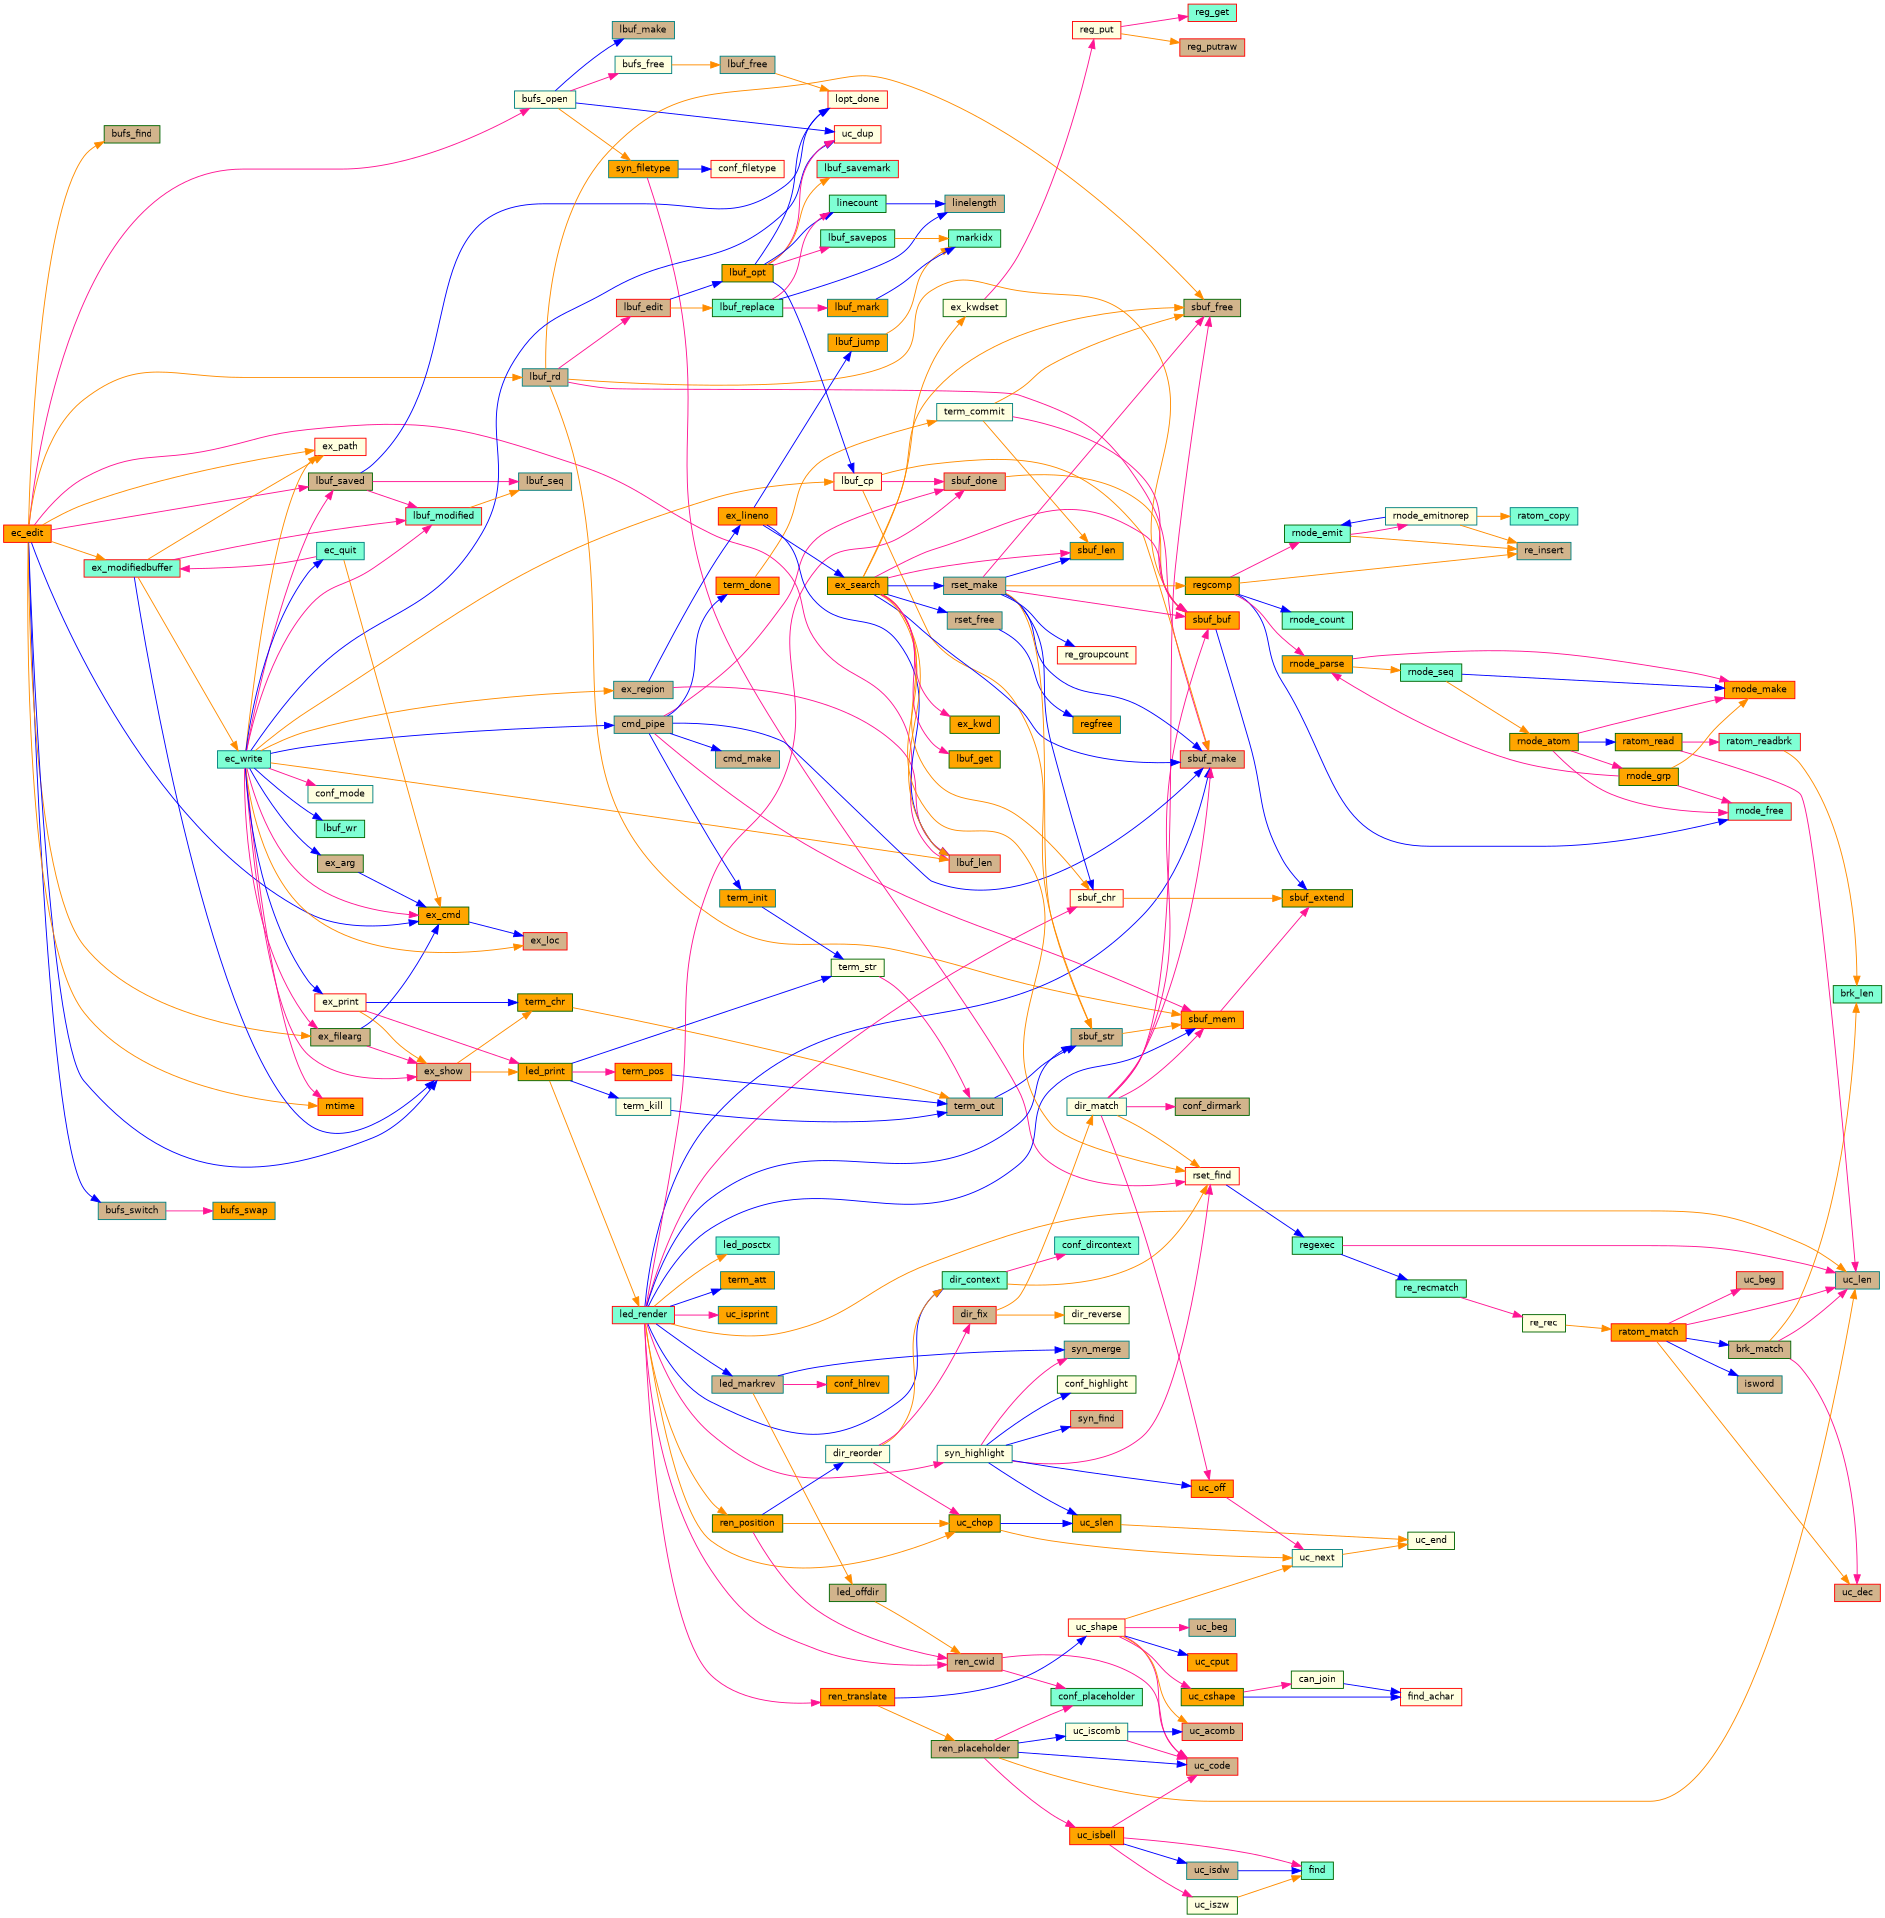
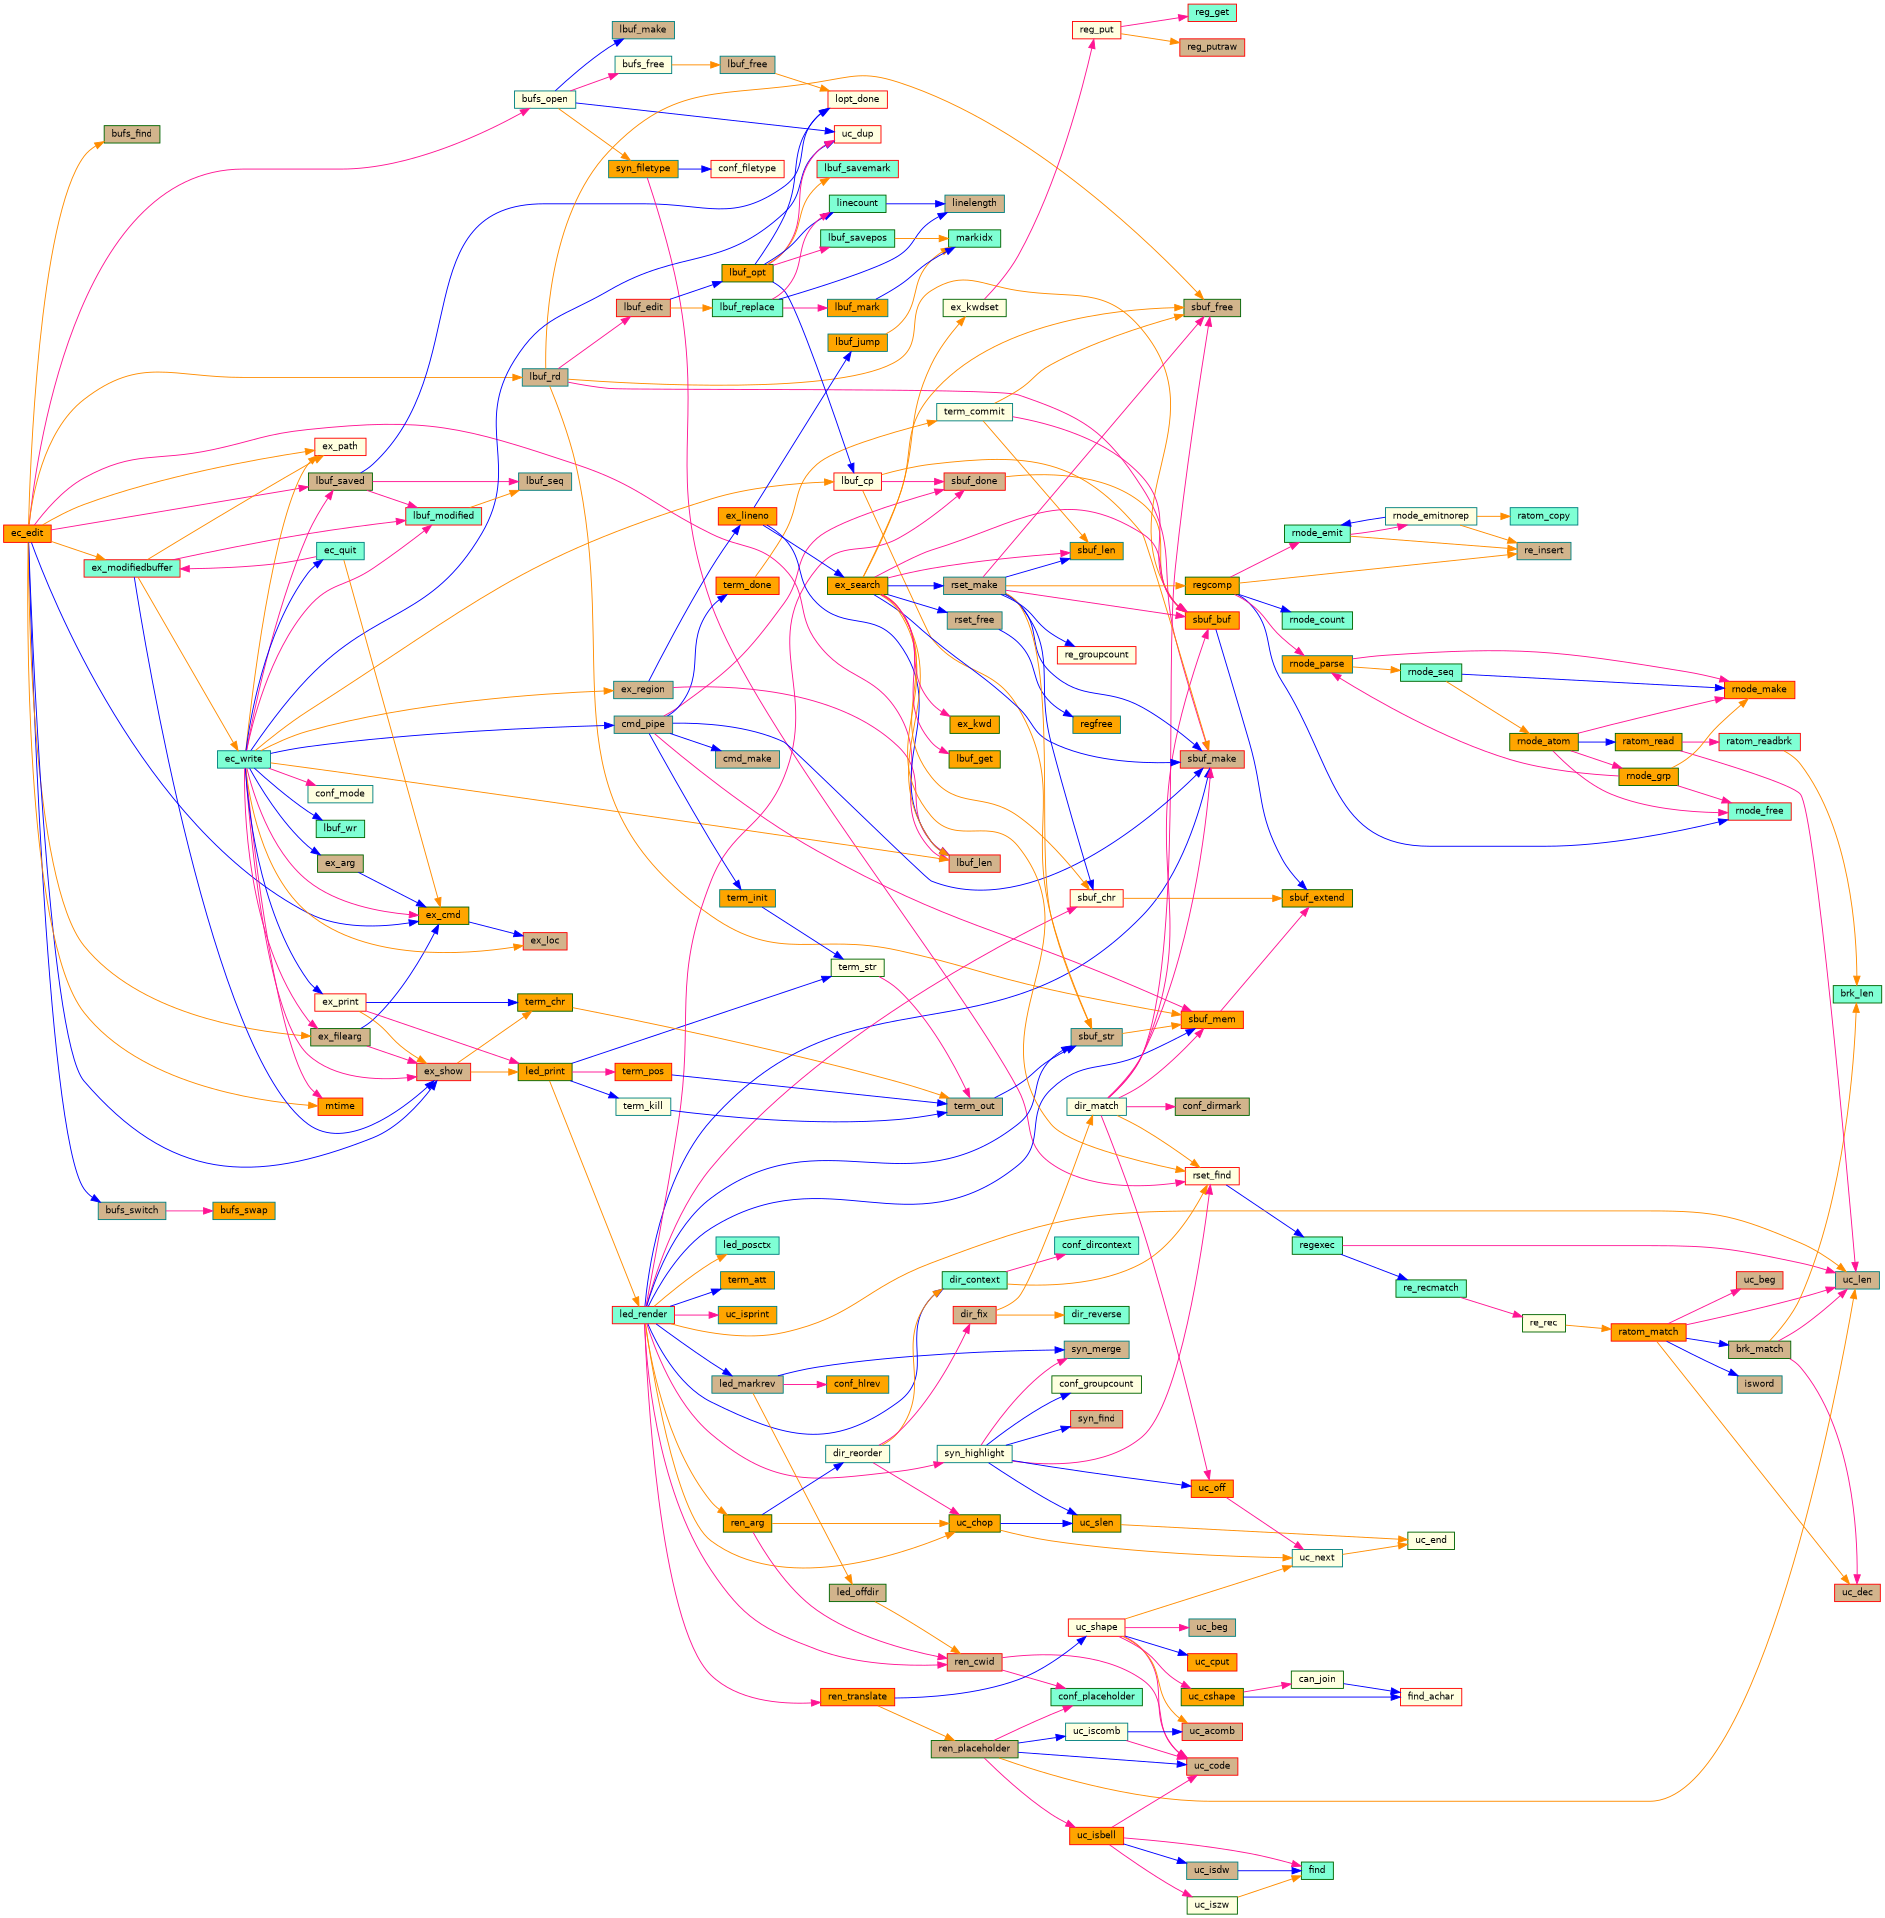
node "dir_reverse": fillcolor lightyellow -> aquamarine
node "conf_highlight": label "conf_highlight" -> "conf_groupcount"
node "ren_position": label "ren_position" -> "ren_arg"
